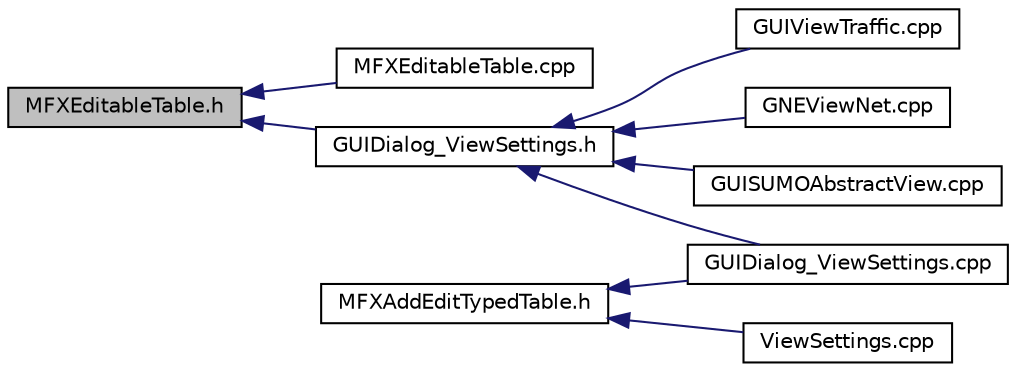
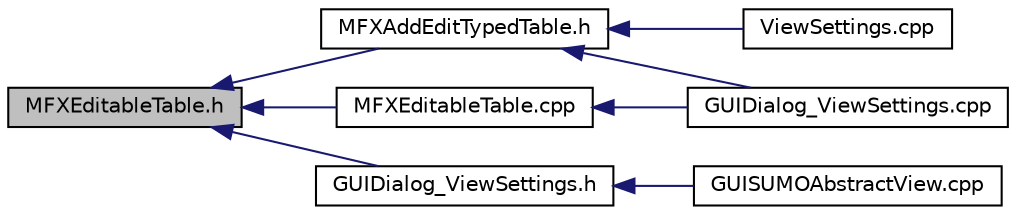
node "GUIViewTraffic.cpp": removed
edge "MFXAddEditTypedTable.h" -> "MFXEditableTable.h": added
node "GNEViewNet.cpp": removed
edge "GUIDialog_ViewSettings.cpp" -> "GUIDialog_ViewSettings.h": now "GUIDialog_ViewSettings.cpp" -> "MFXEditableTable.cpp"
